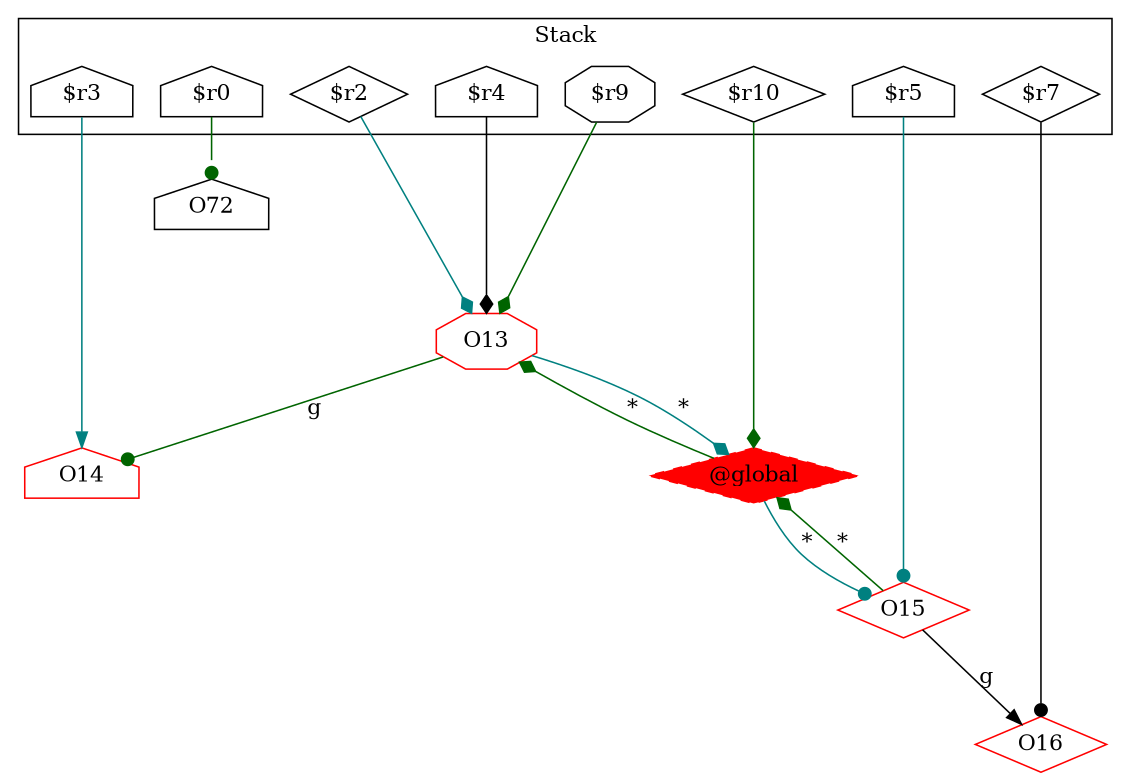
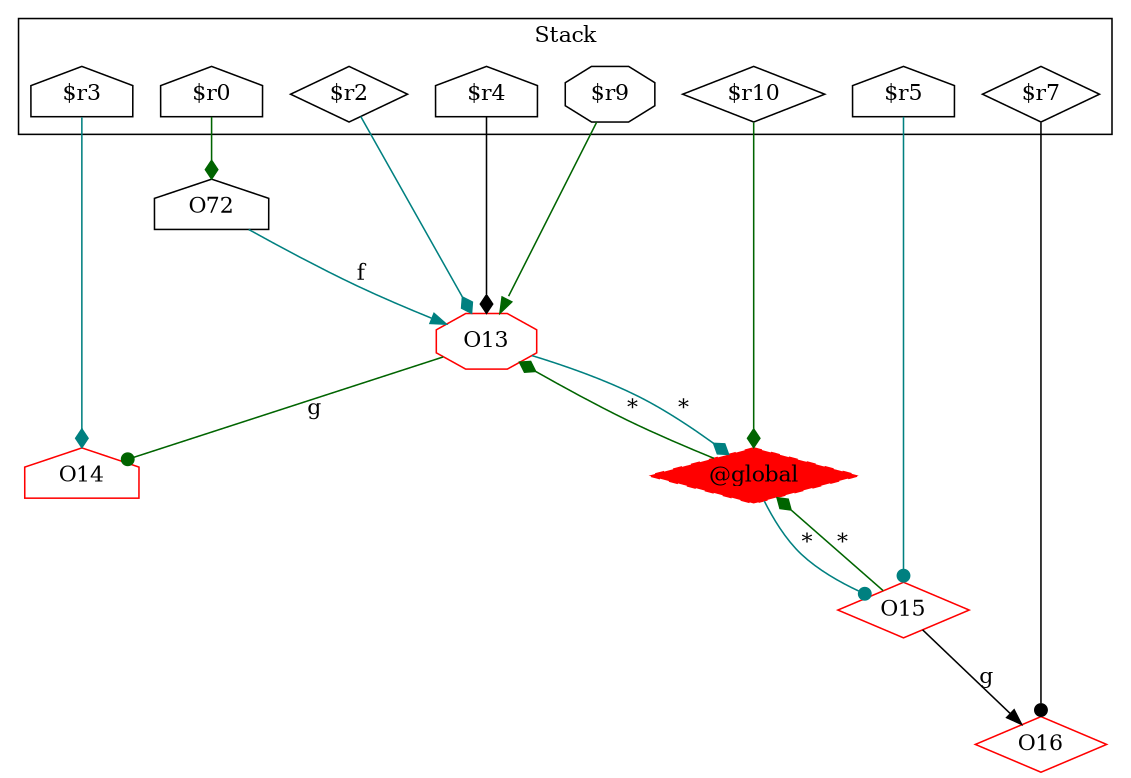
edge "$r0" -> "O72": arrowhead dot -> diamond
edge "$r9" -> "O13": arrowhead diamond -> normal
edge "$r3" -> "O14": arrowhead normal -> diamond
edge "O72" -> "O13": added, label "f"
